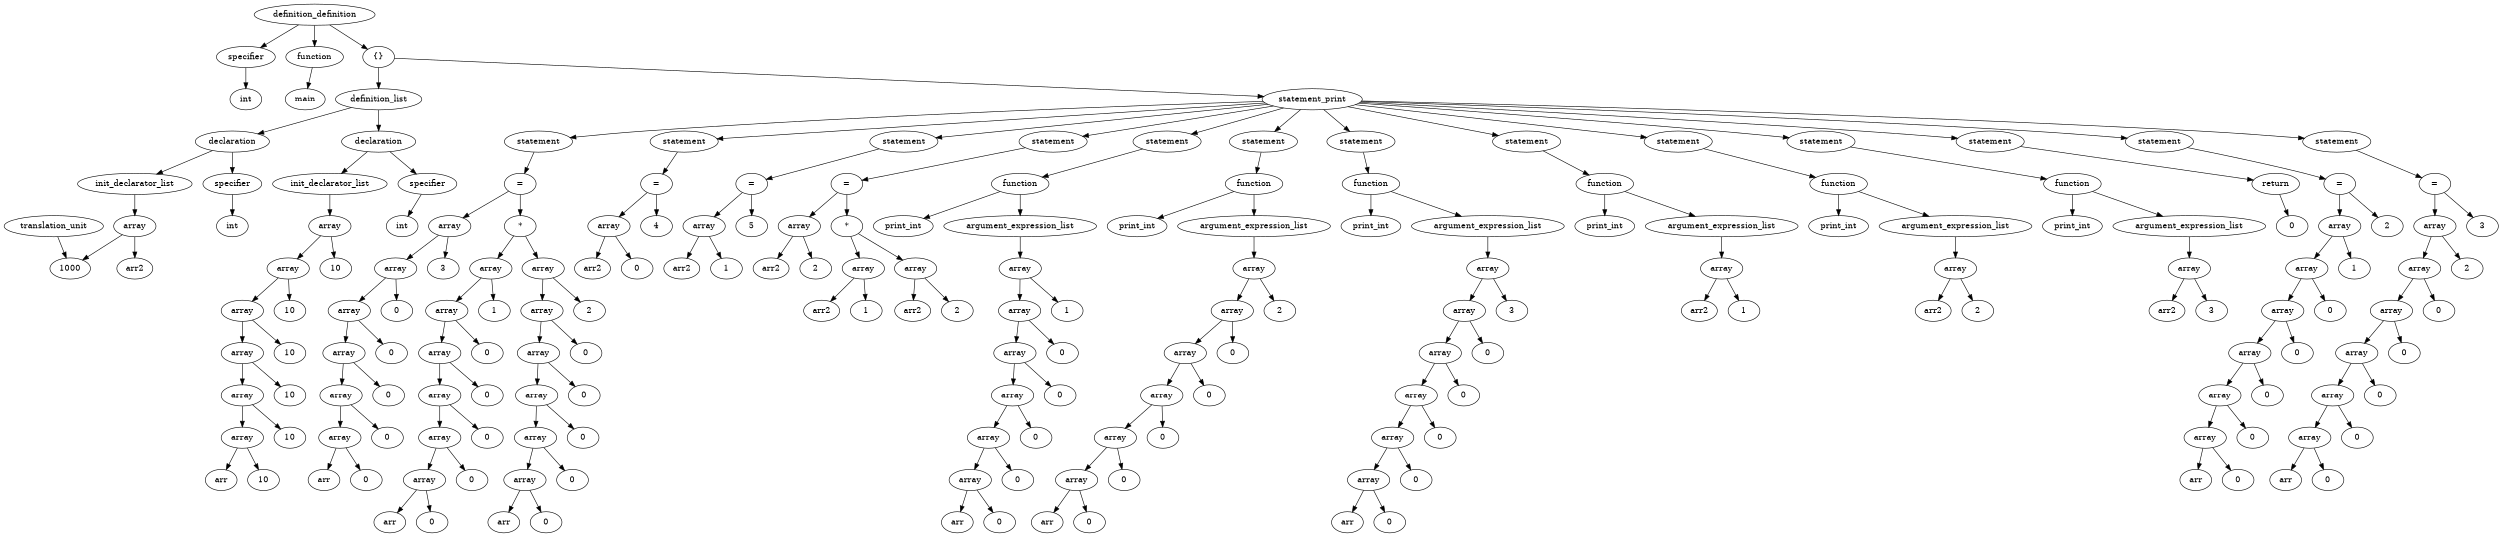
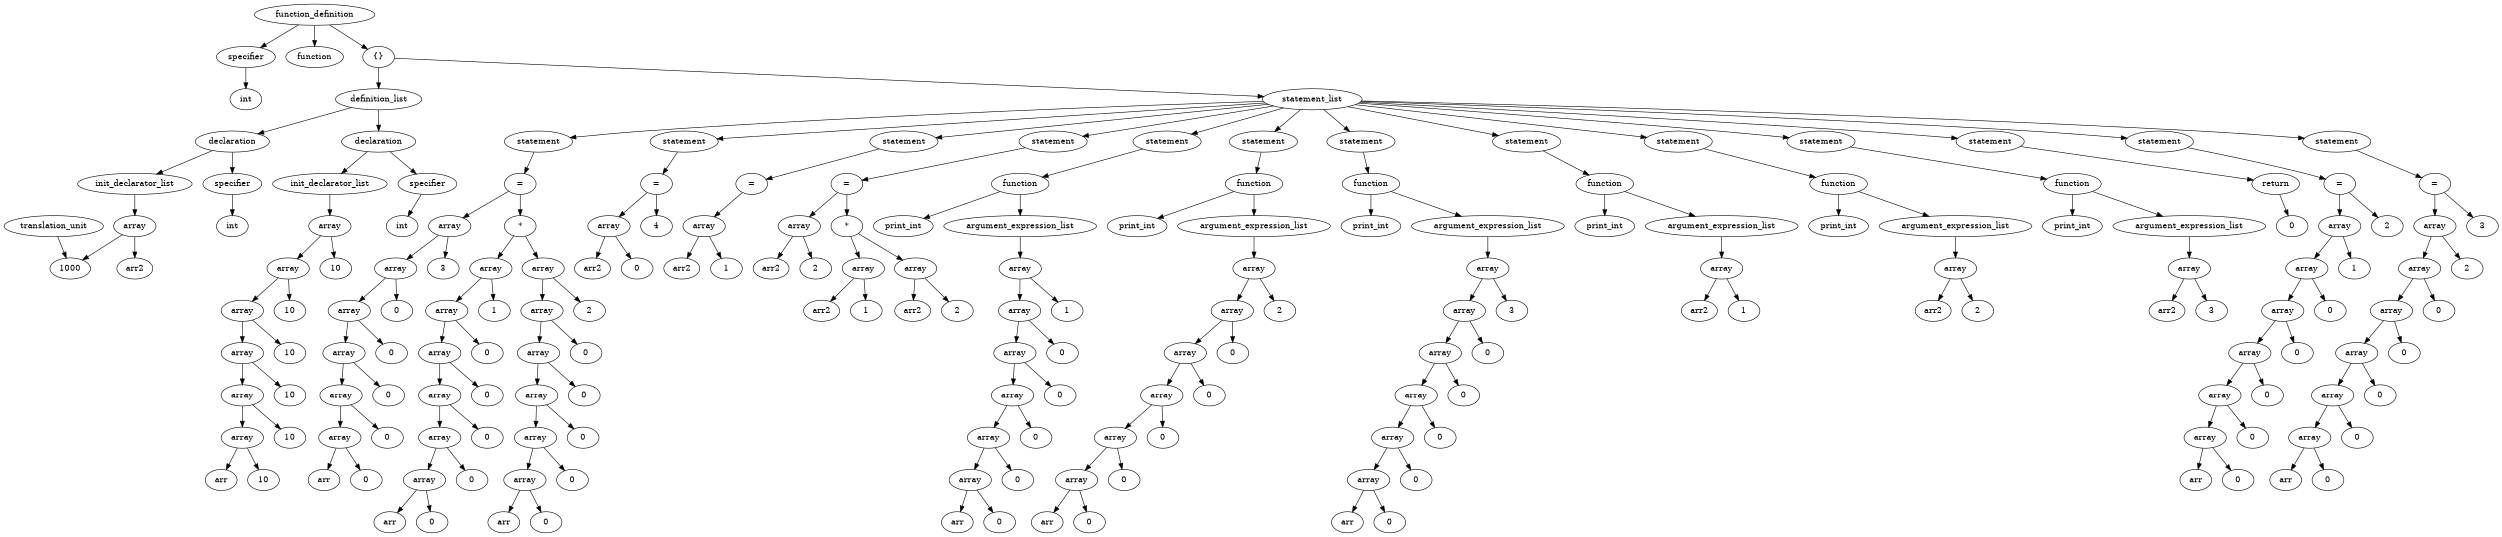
node "definition_definition": label "definition_definition" -> "function_definition"
node "main": removed
node "statement_print": label "statement_print" -> "statement_list"
node "5": removed
